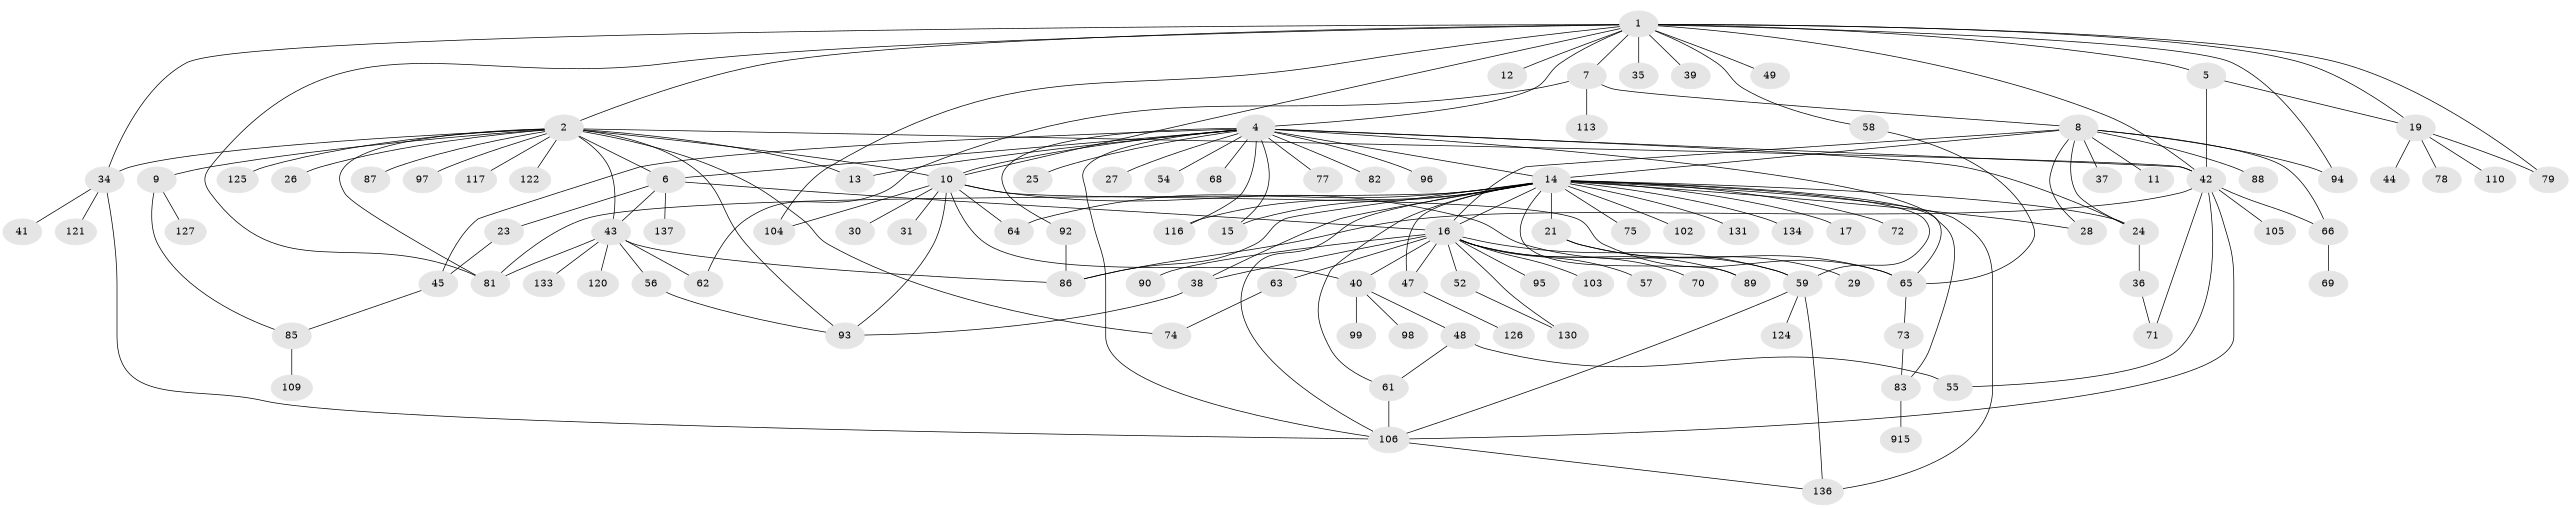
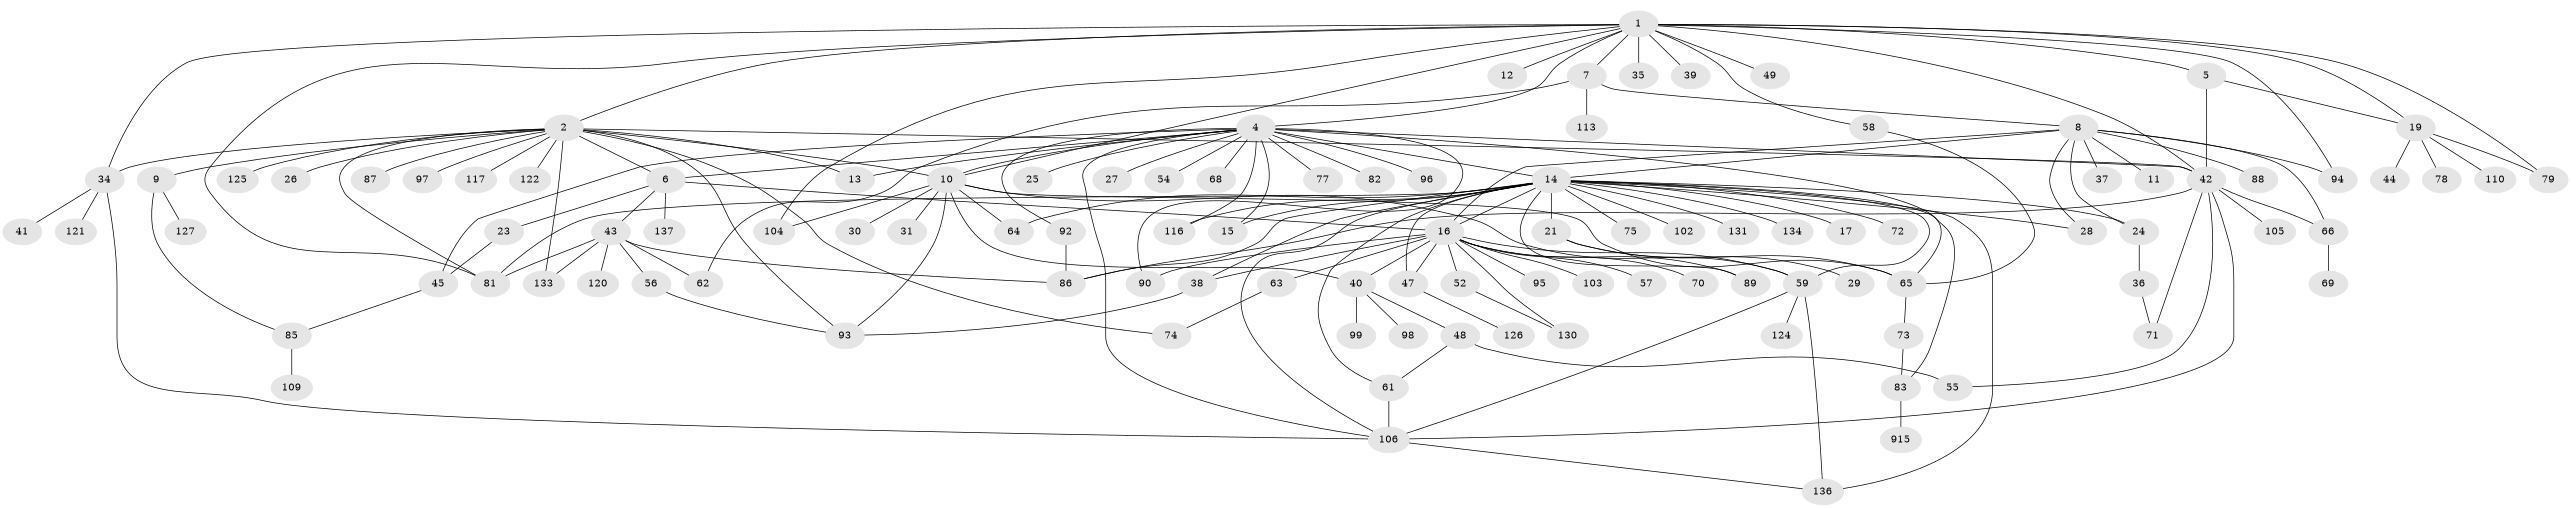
edge "4" -- "24": now "4" -- "90"
edge "2" -- "43": now "2" -- "133"
